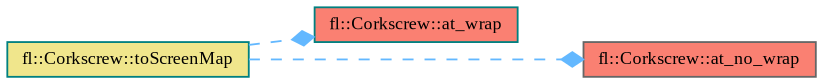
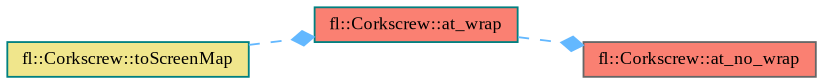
edge "fl::Corkscrew::toScreenMap" -> "fl::Corkscrew::at_no_wrap": now "fl::Corkscrew::at_wrap" -> "fl::Corkscrew::at_no_wrap"
